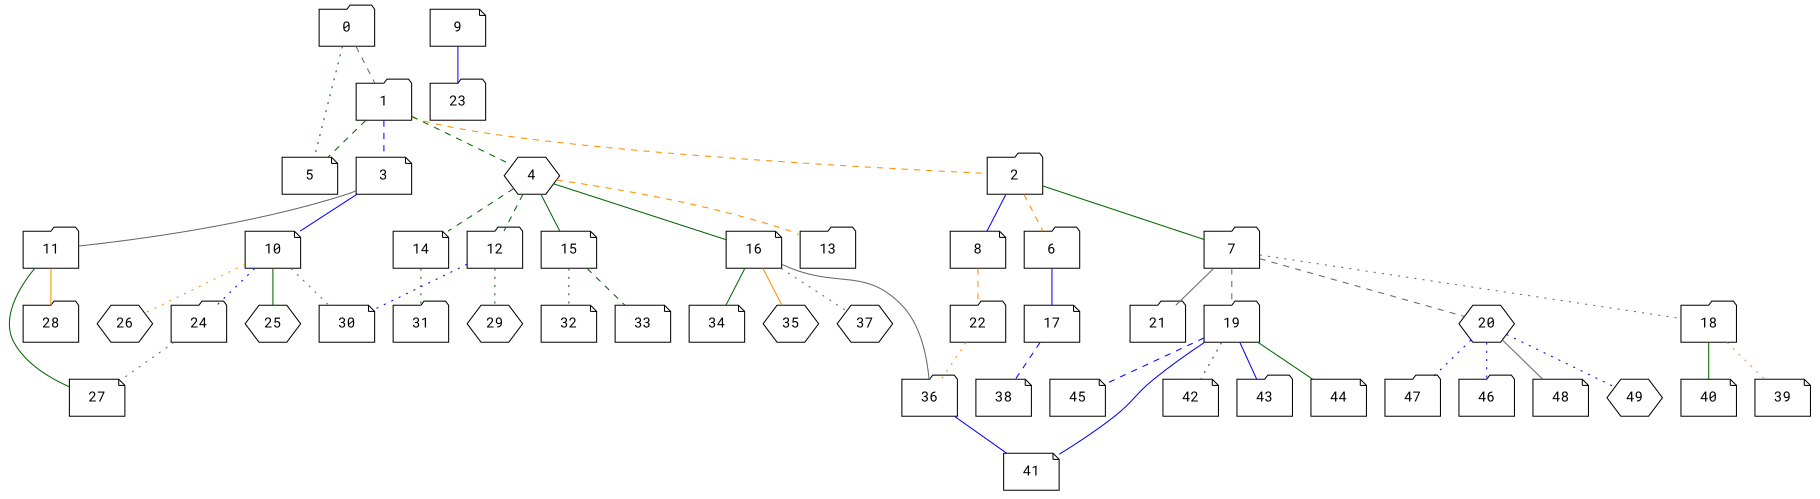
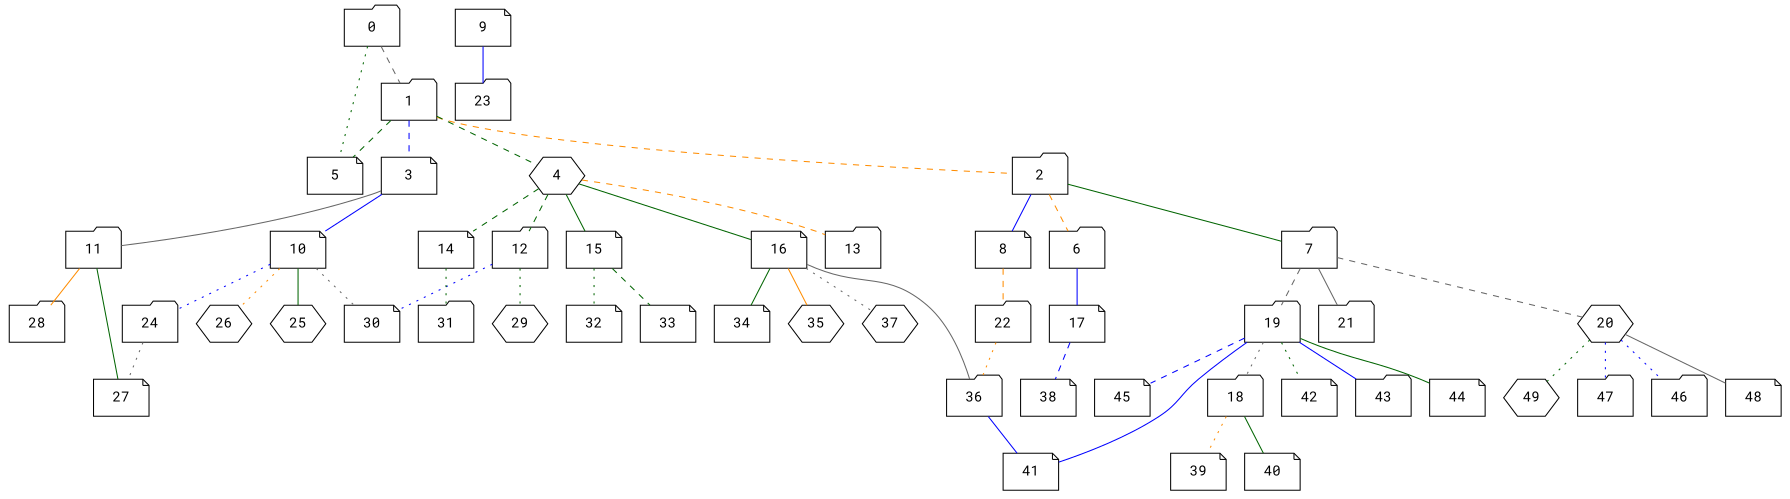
edge "7" -- "18": now "19" -- "18"
edge "20" -- "49": color blue -> darkgreen
